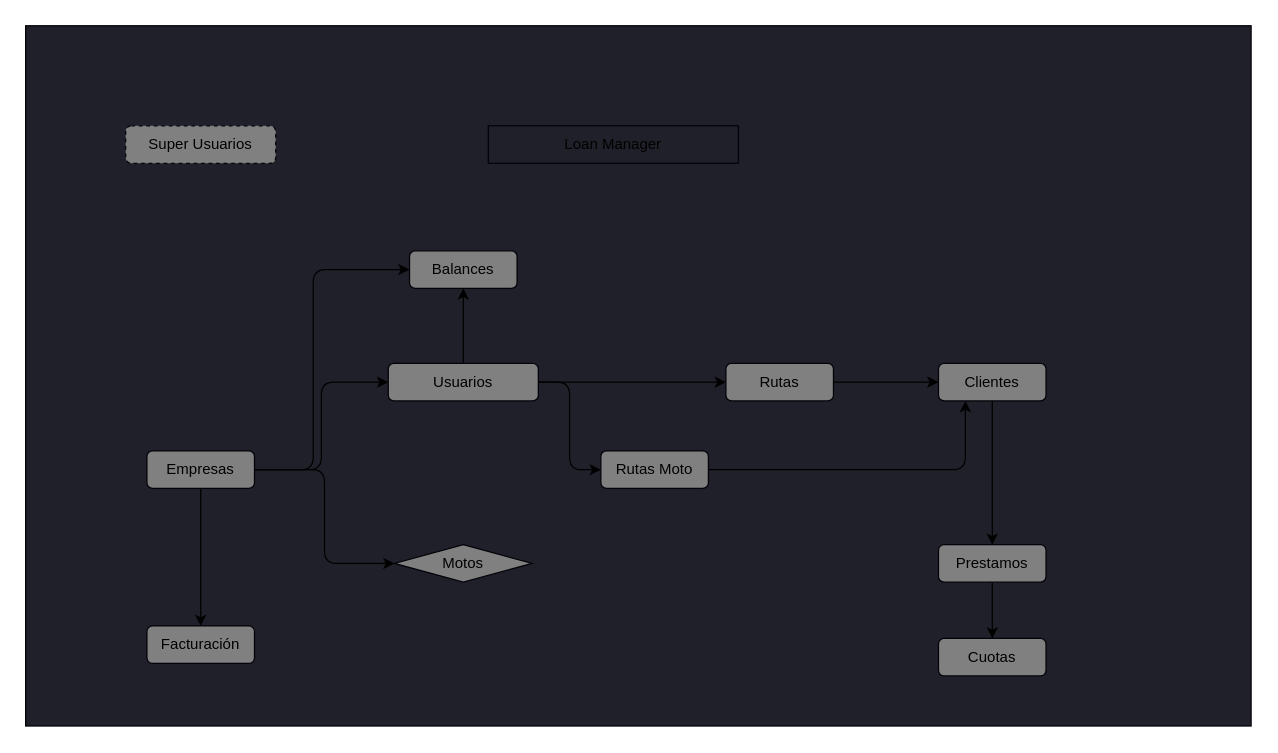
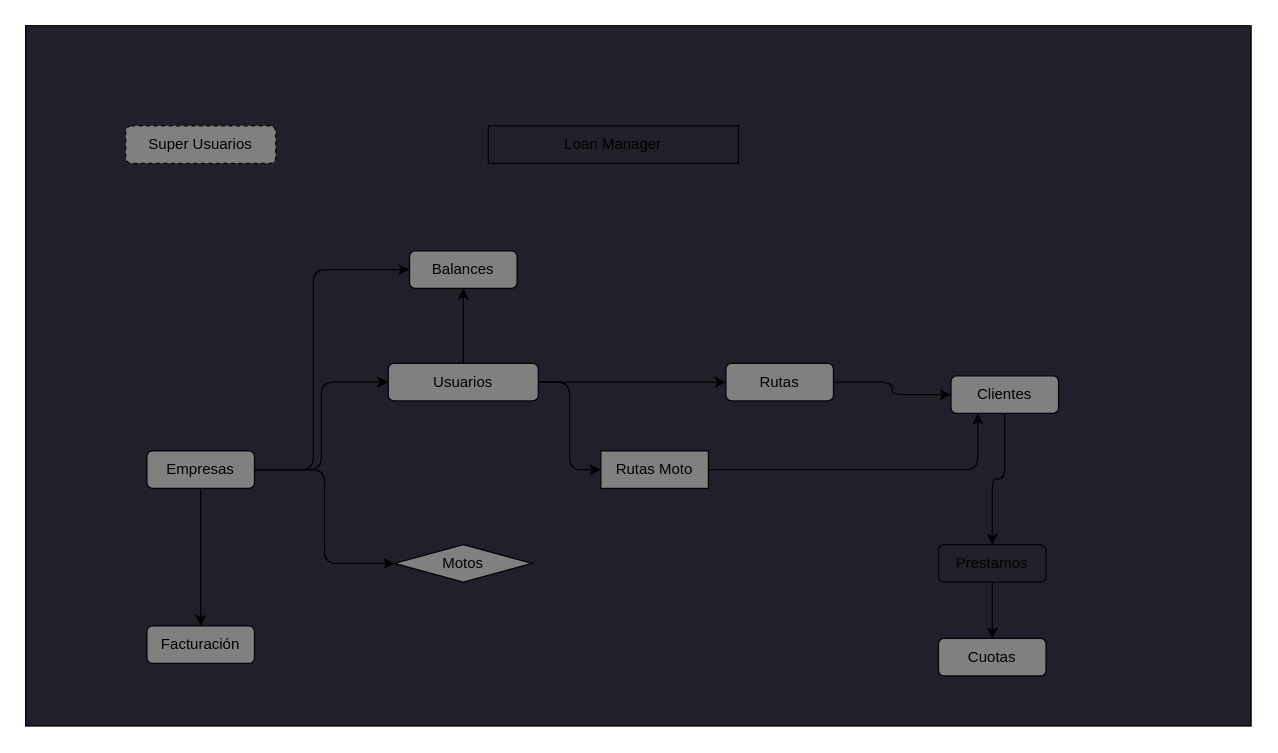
node "Clientes": moved (992, 382) -> (1004, 394)
node "Rutas Moto": shape rounded rectangle -> rectangle
node "Prestamos": fillcolor #808080 -> #20202a
